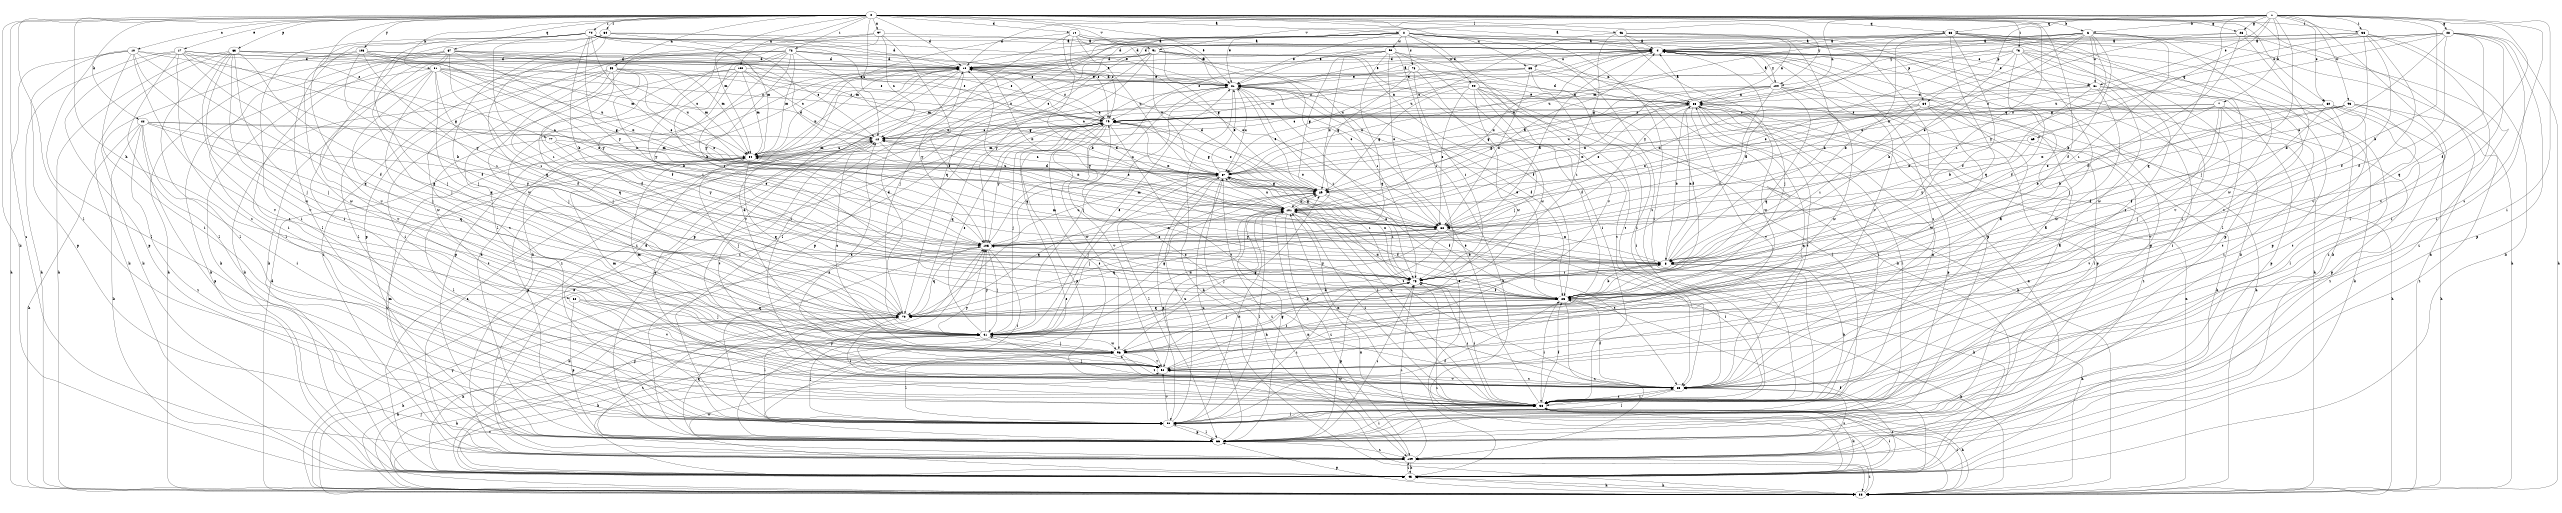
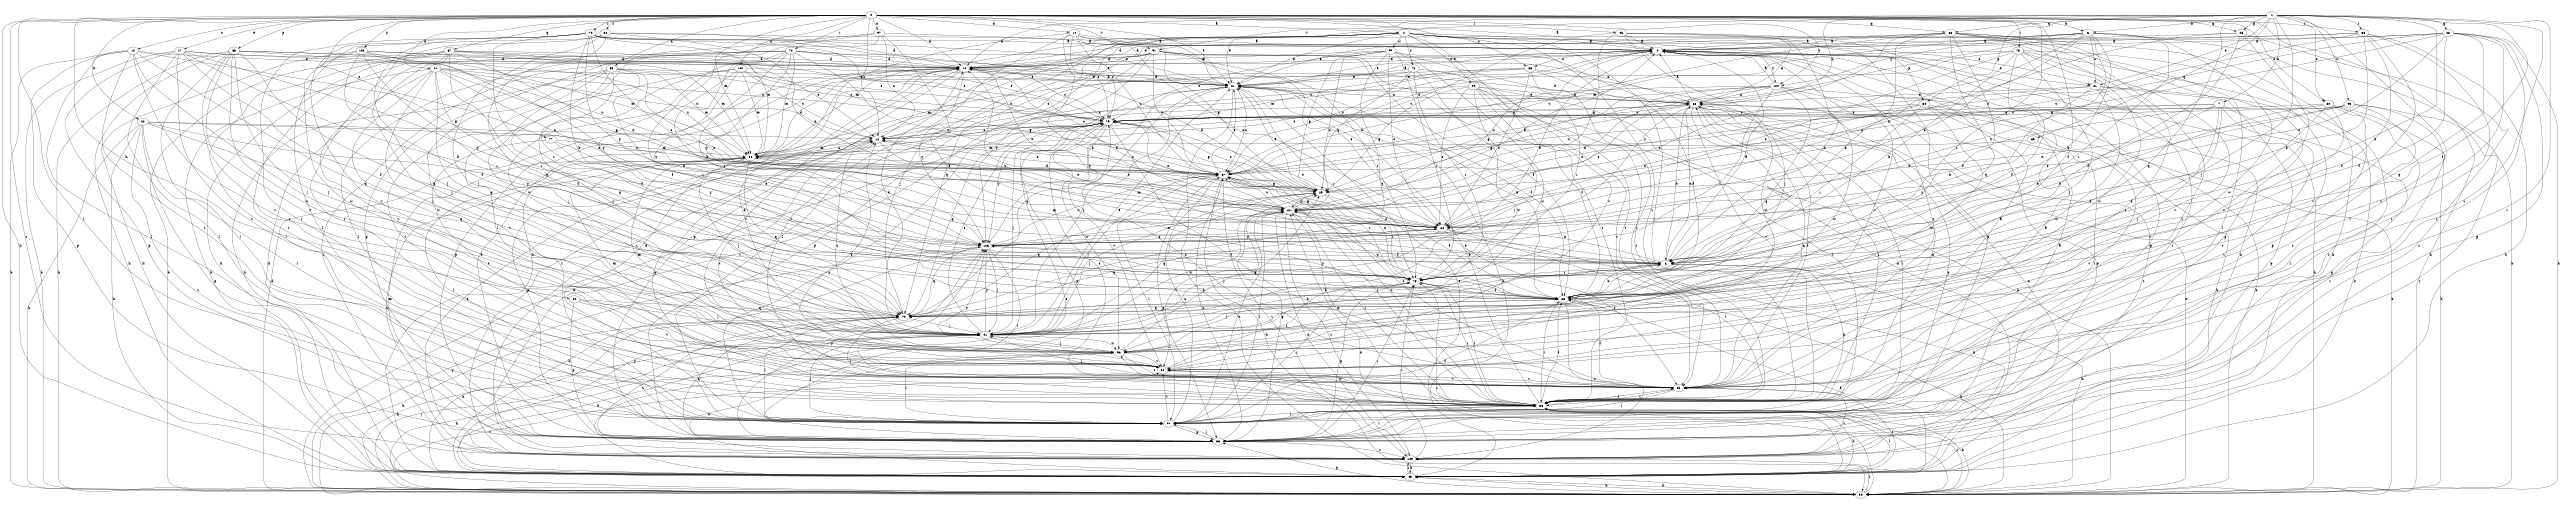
edge "70" -> "41": added, label "j"
